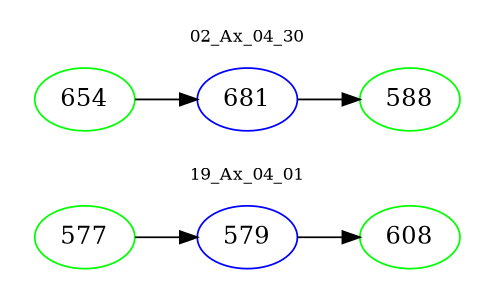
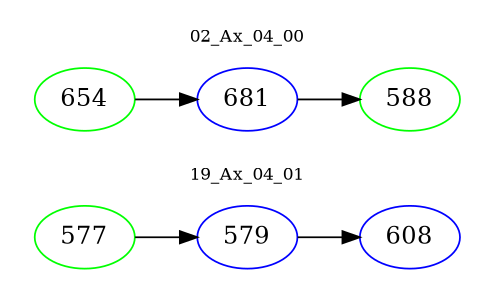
cluster "02_Ax_04_30": label "02_Ax_04_30" -> "02_Ax_04_00"
node "608": color green -> blue
